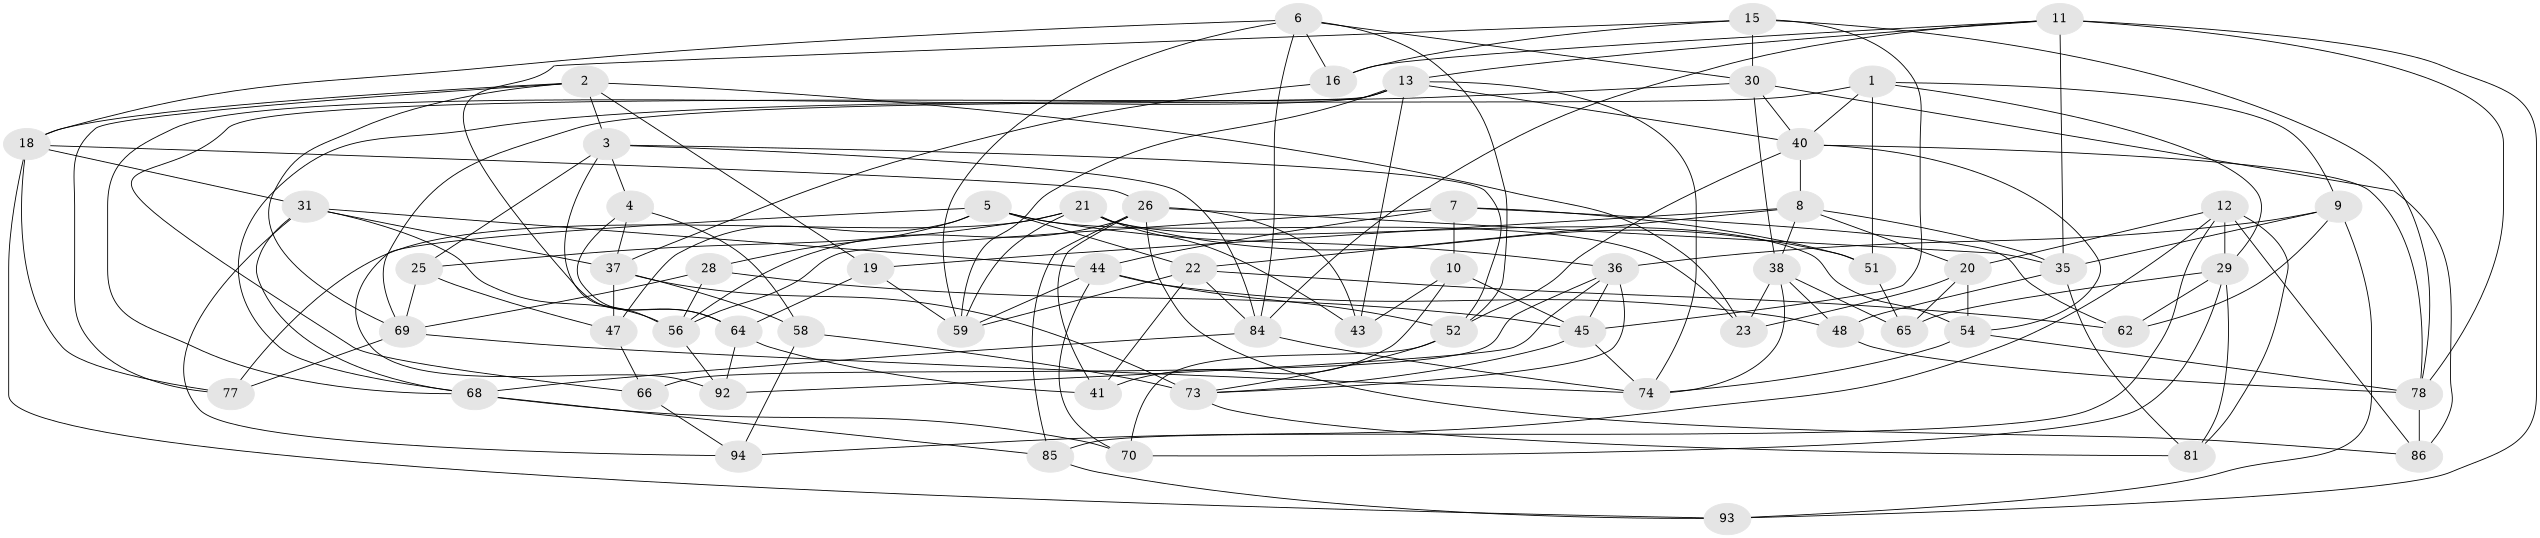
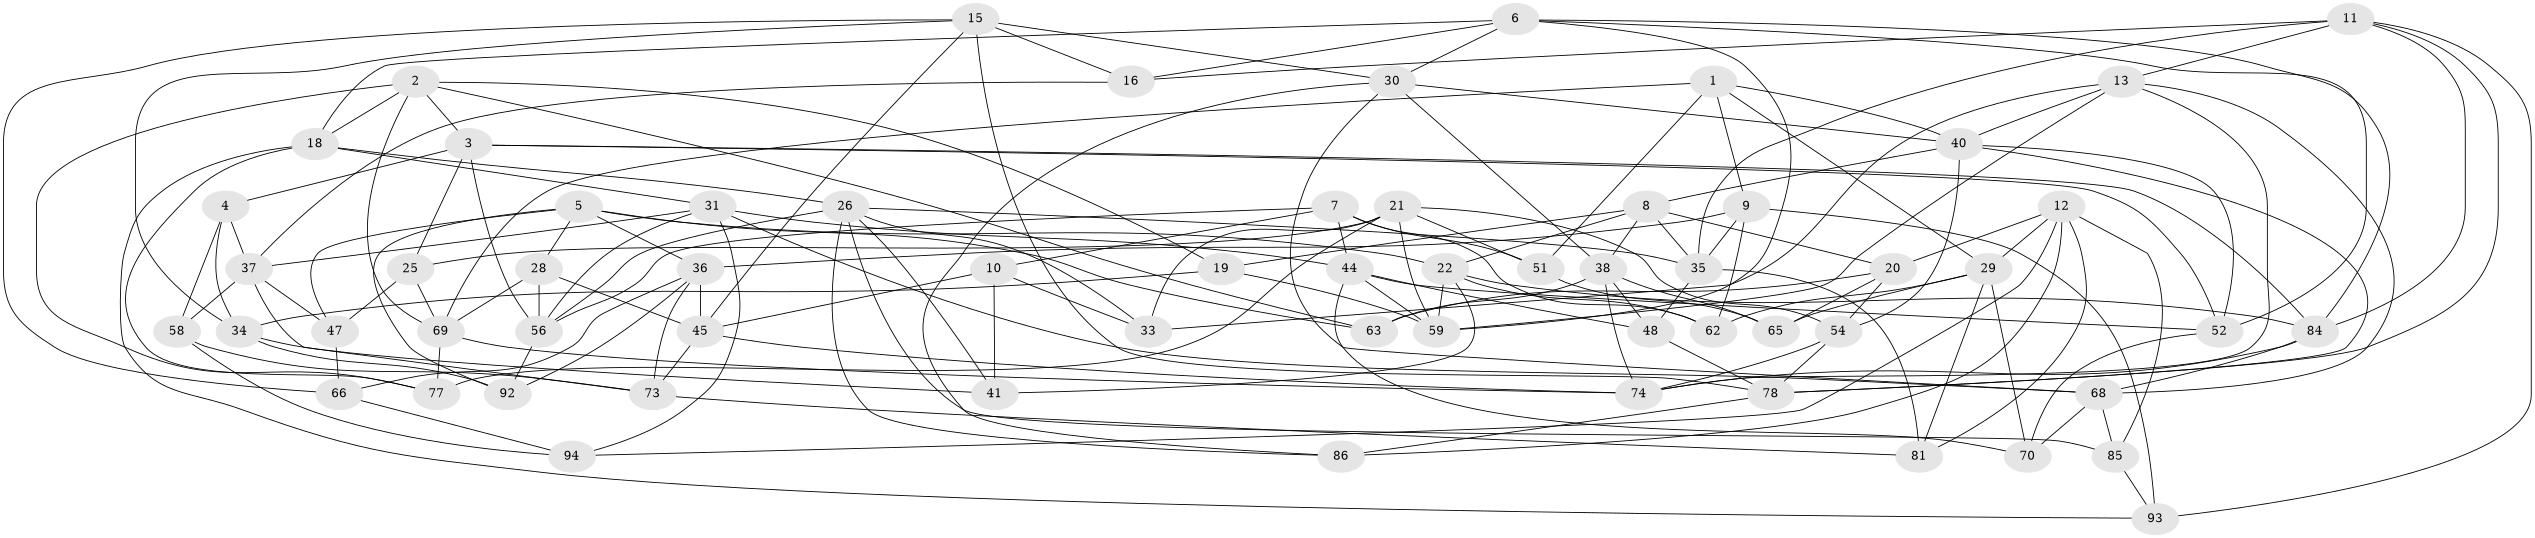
edge "13" -- "66": now "15" -- "66"
node "64": label "64" -> "34"
node "43": label "43" -> "33"
node "23": label "23" -> "63"
edge "52" -- "73": removed
